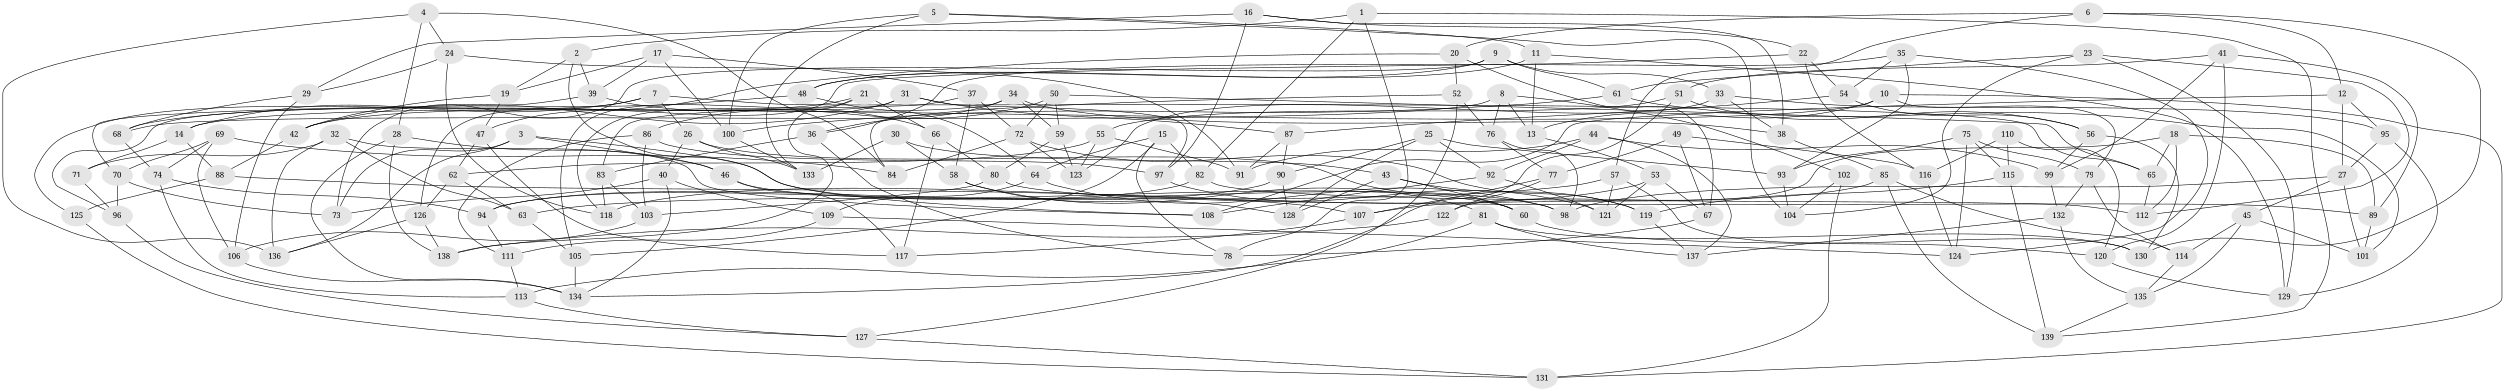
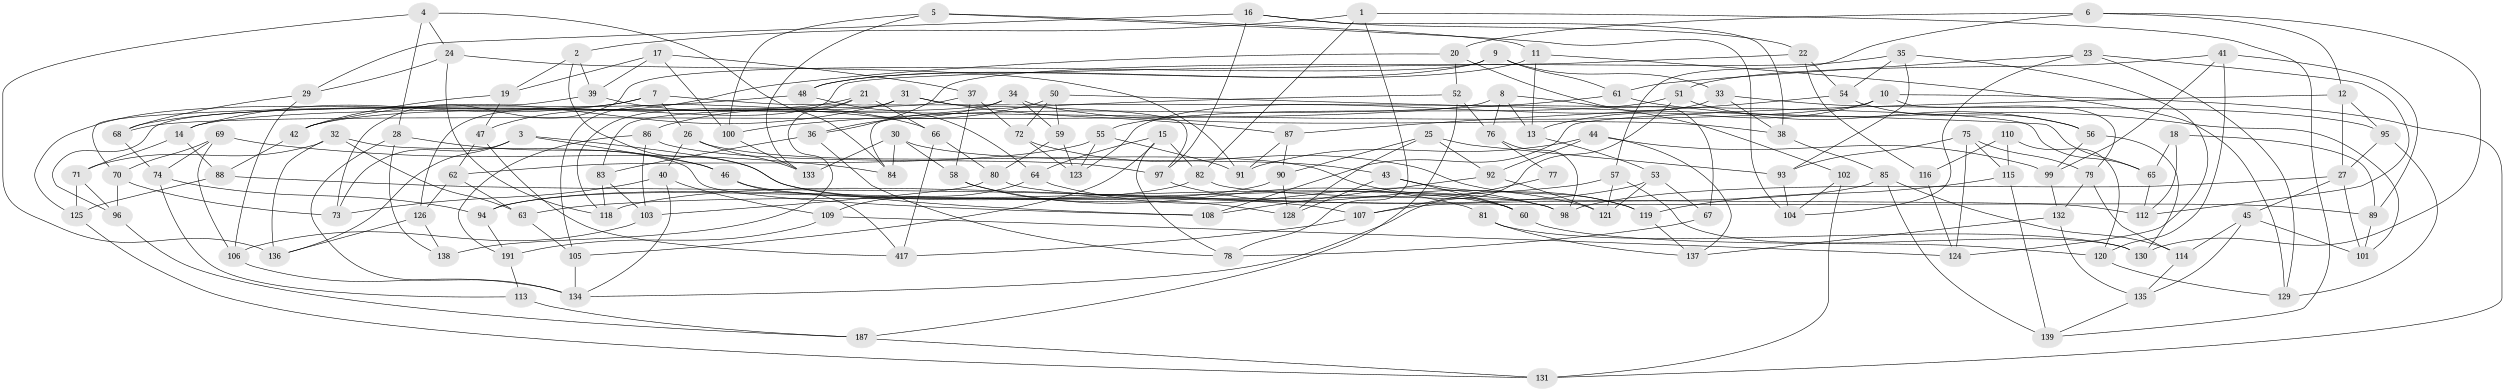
node "49": removed
edge "72" -- "84": now "30" -- "84"
edge "71" -- "125": added
node "122": removed
node "111": label "111" -> "191"
node "117": label "117" -> "417"
edge "81" -- "113": removed
node "127": label "127" -> "187"
